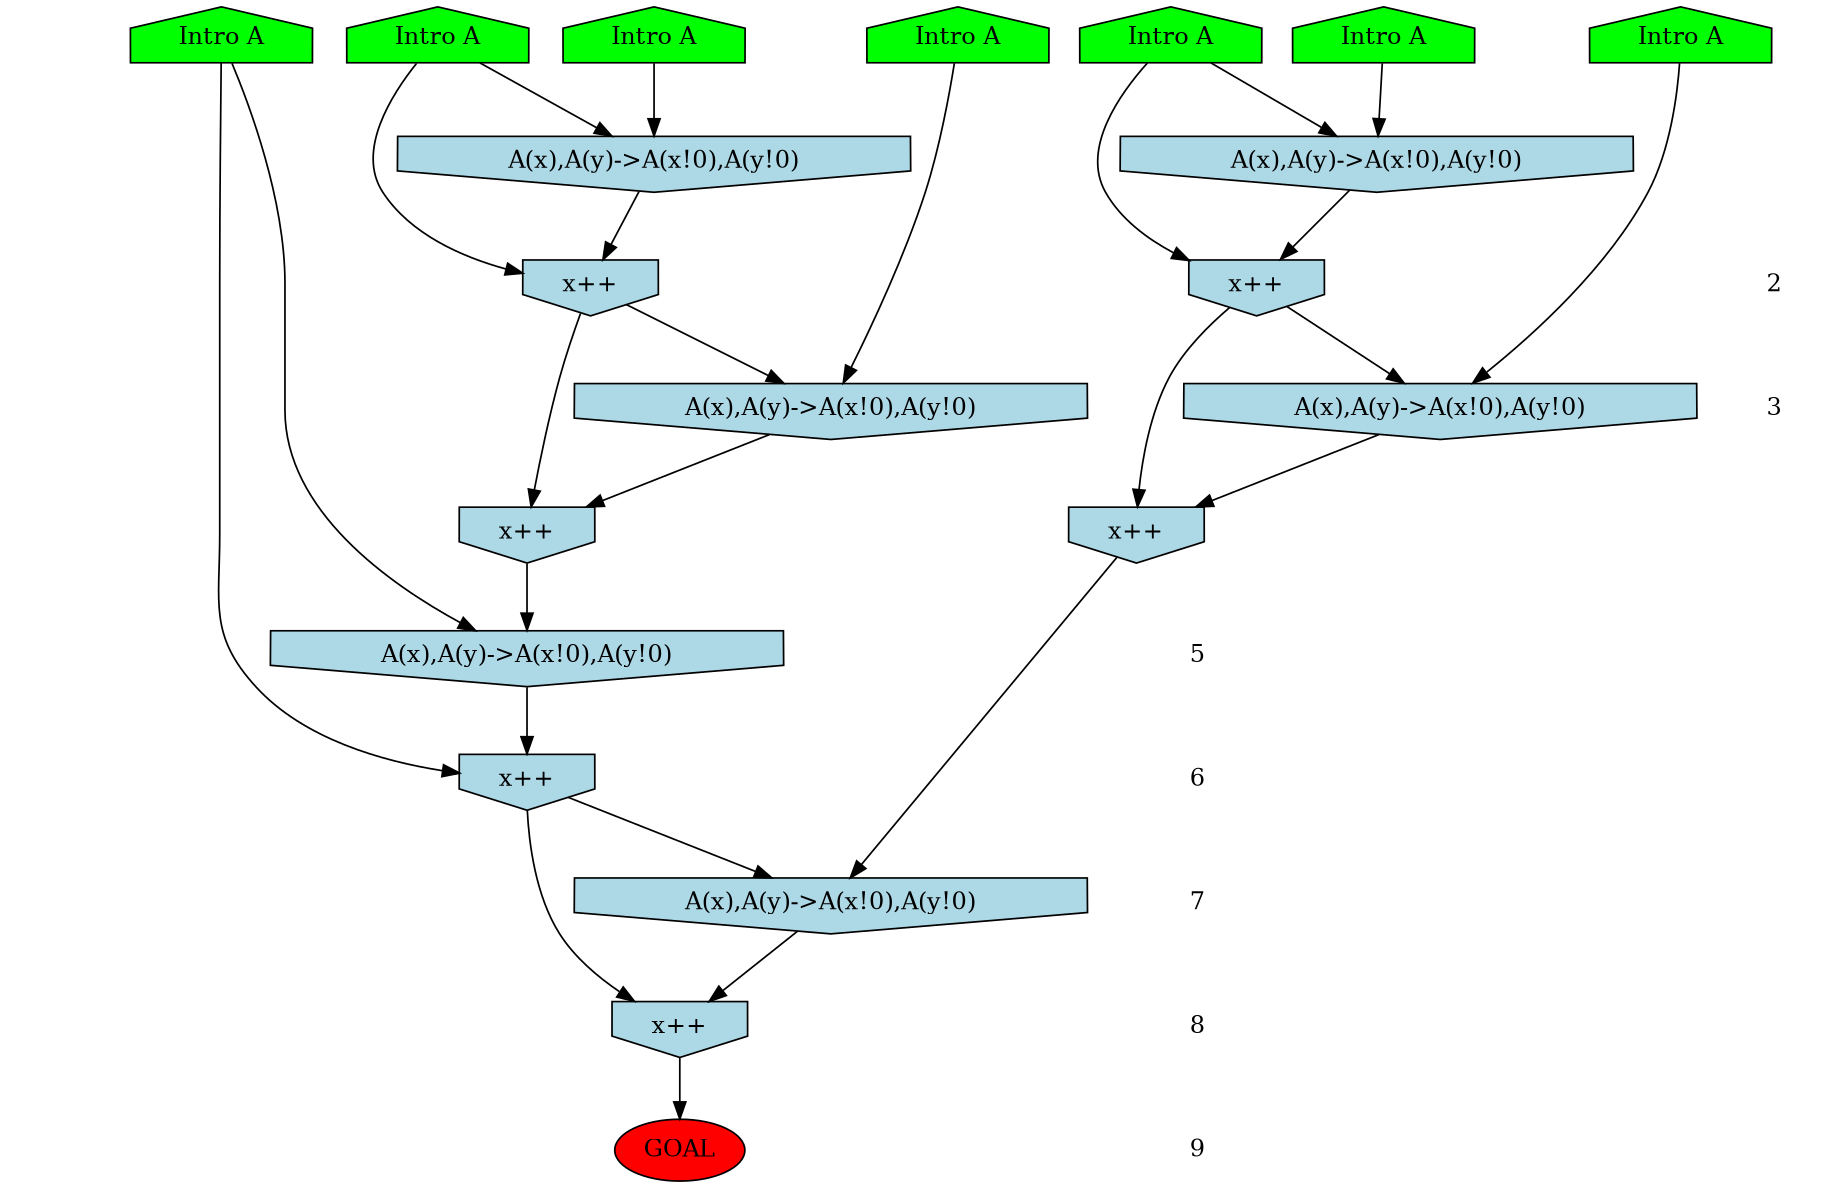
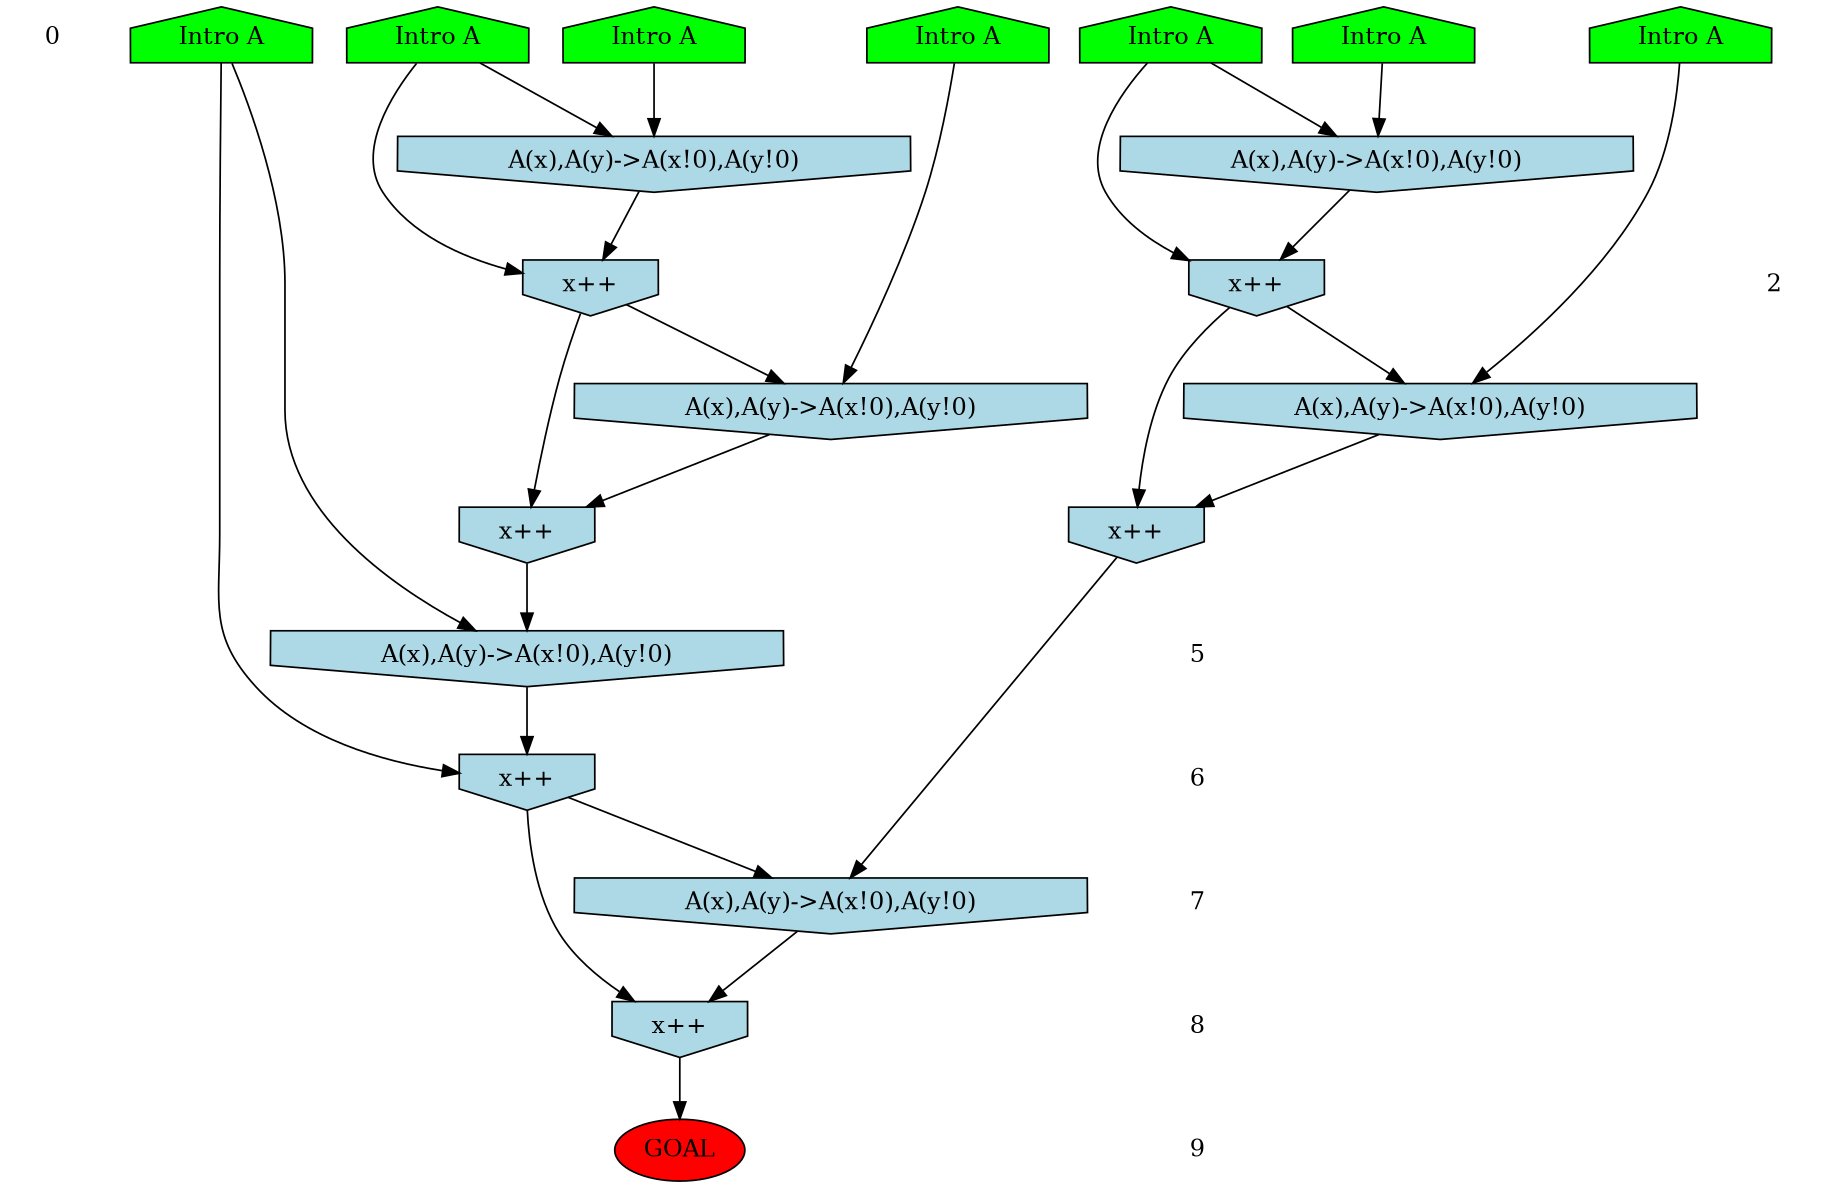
node "0": added
node "3": removed
